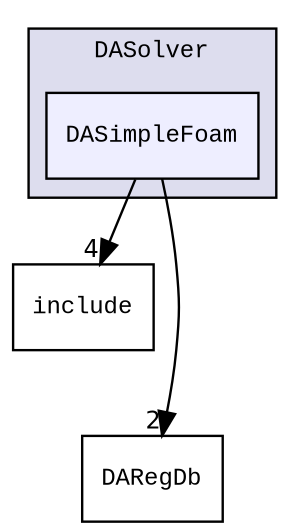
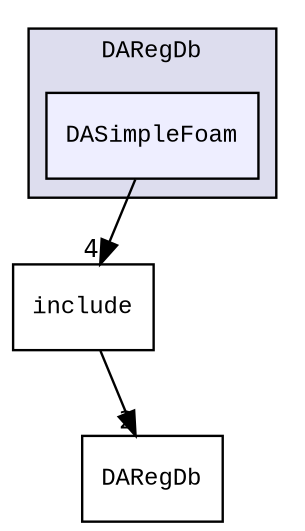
cluster "DASolver": label "DASolver" -> "DARegDb"
edge "DASimpleFoam" -> "DARegDb": now "include" -> "DARegDb"
